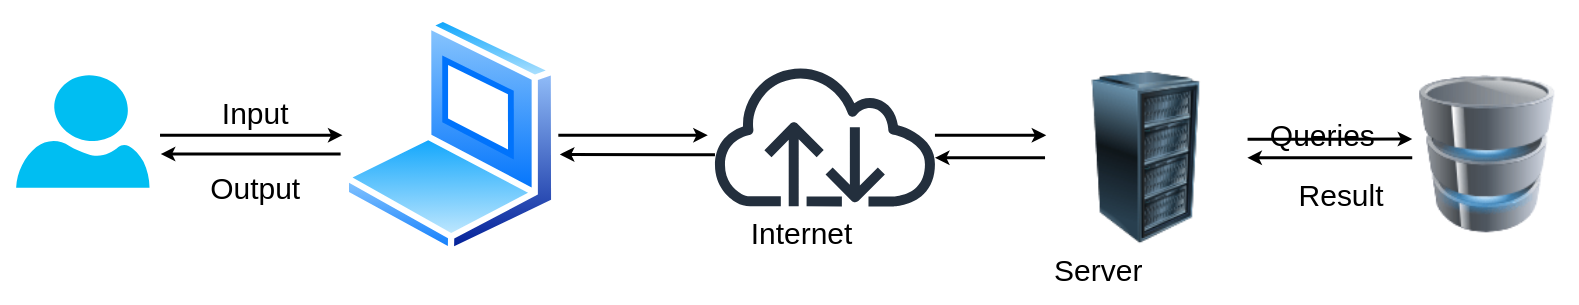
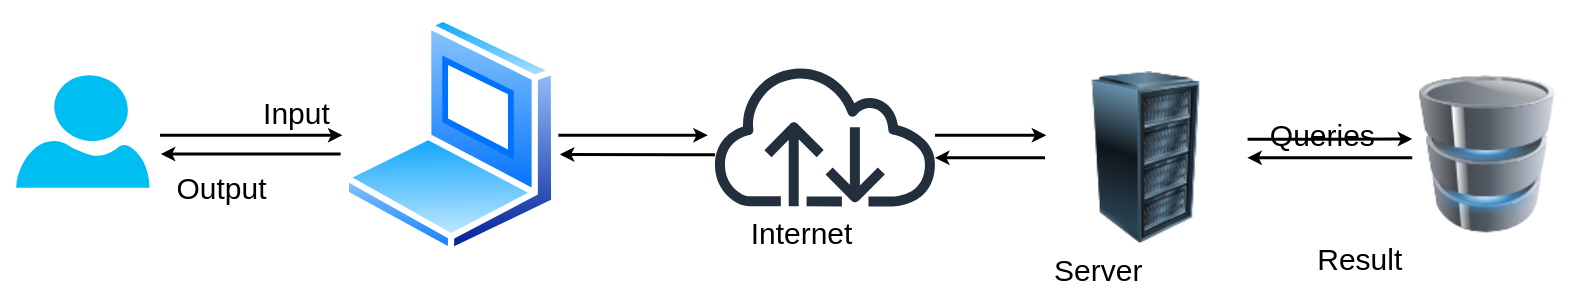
node "Input": moved (254, 113) -> (296, 113)
node "Output": moved (254, 188) -> (221, 188)
node "Result": moved (1341, 195) -> (1360, 259)
